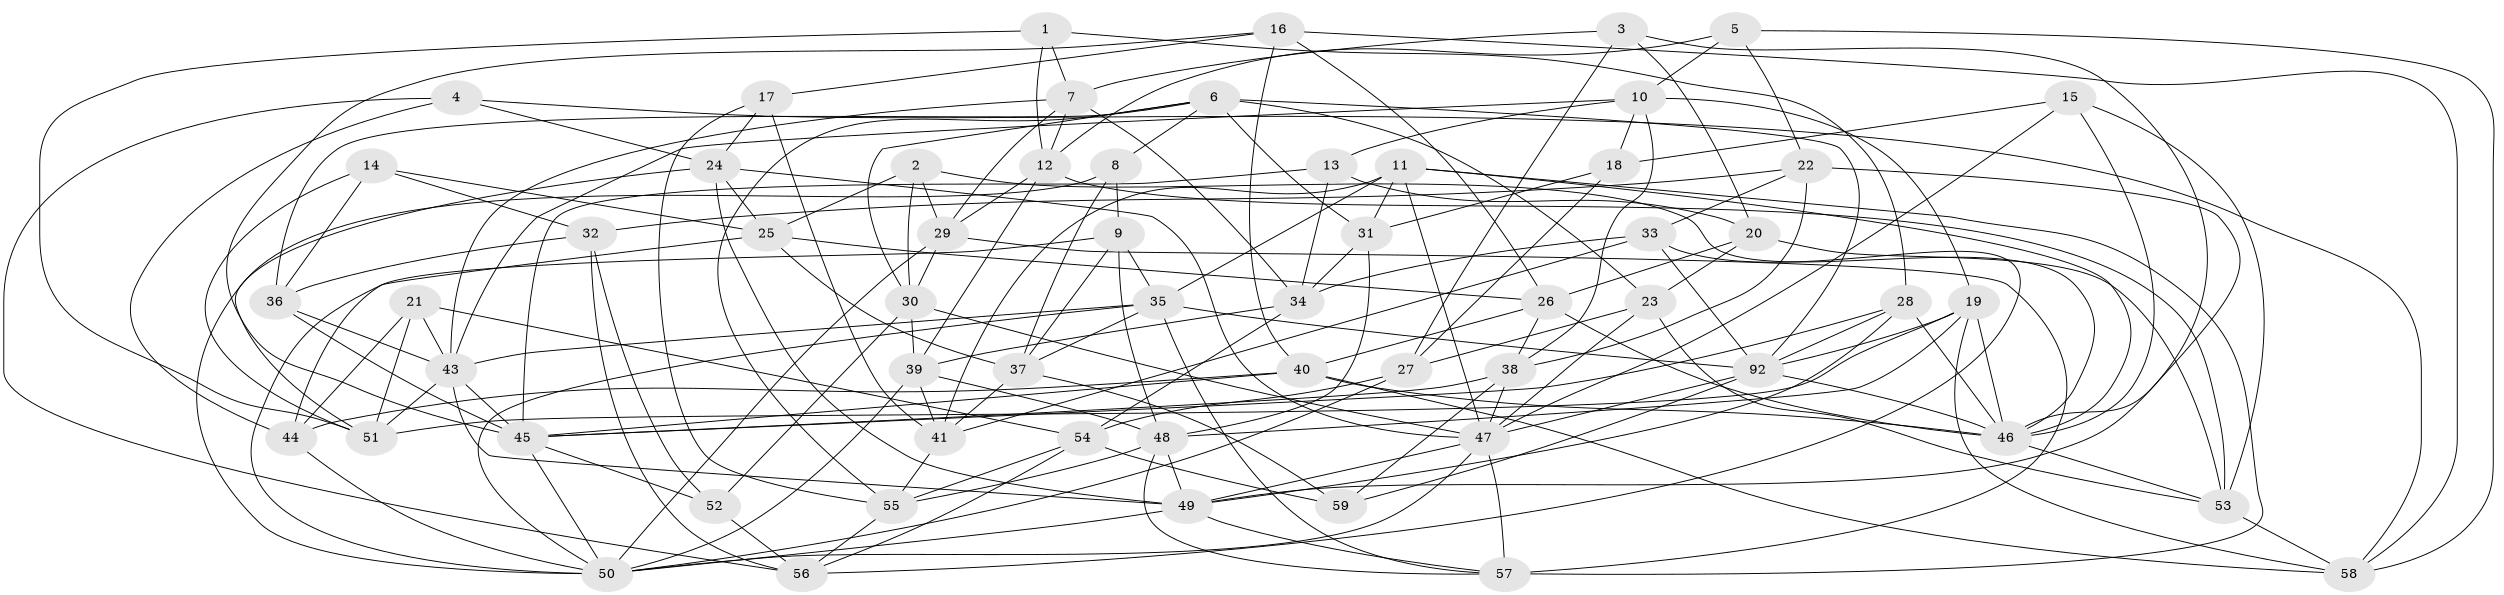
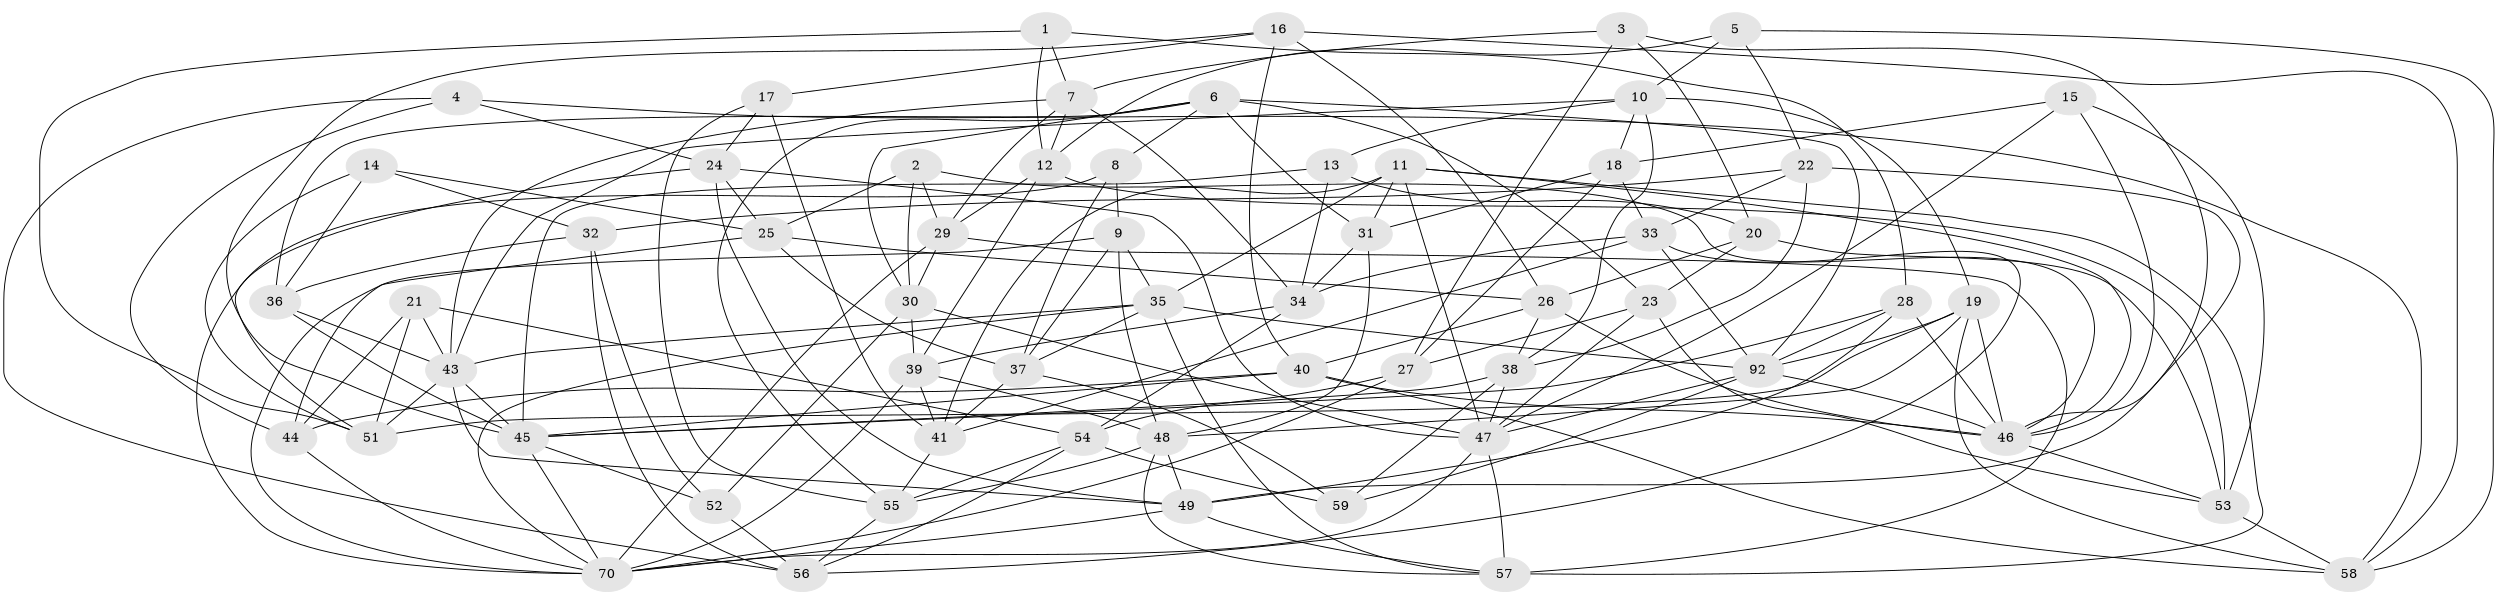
edge "18" -- "33": added
edge "47" -- "49": removed
node "50": label "50" -> "70"
